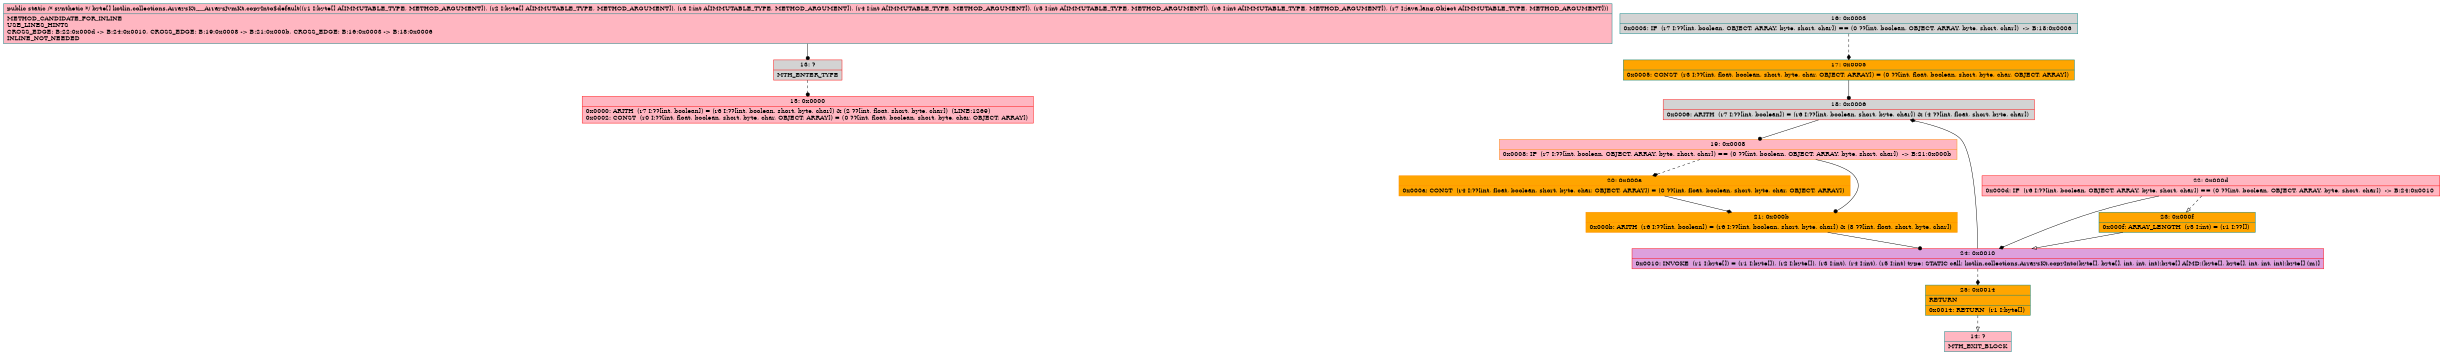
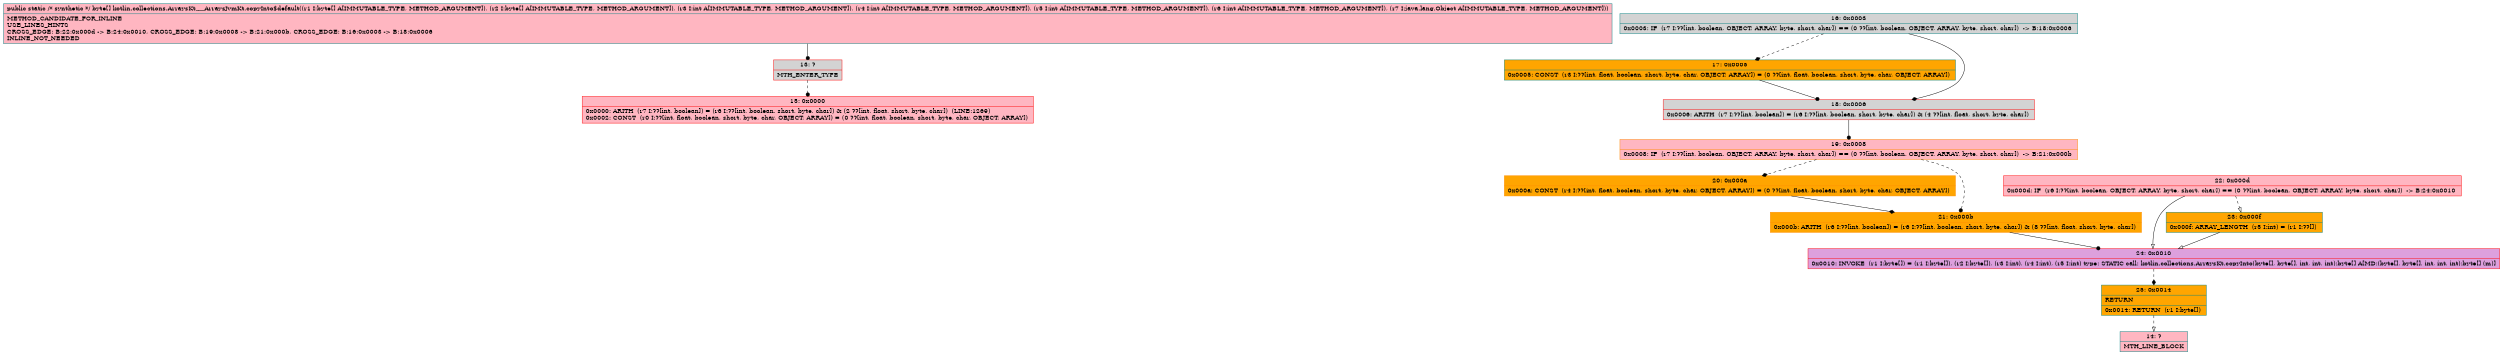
edge "24: 0x0010" -> "18: 0x0006": now "16: 0x0003" -> "18: 0x0006"
edge "19: 0x0008" -> "21: 0x000b": style solid -> dashed
edge "22: 0x000d" -> "24: 0x0010": arrowhead diamond -> onormal
node "14: ?": text "MTH_EXIT_BLOCK" -> "MTH_LINE_BLOCK"
